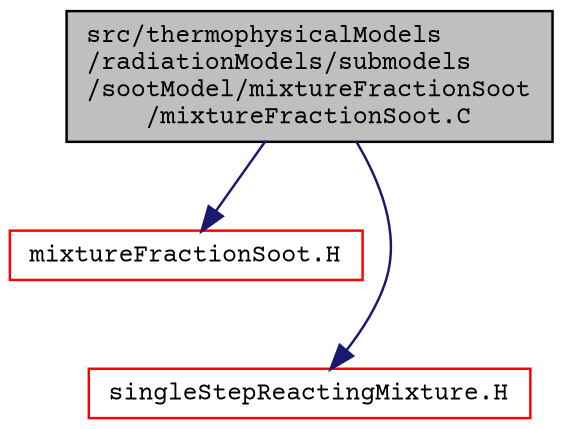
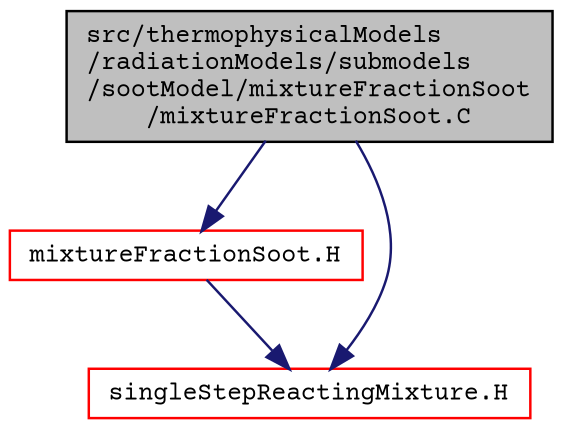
edge "mixtureFractionSoot.H" -> "singleStepReactingMixture.H": added
